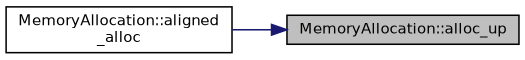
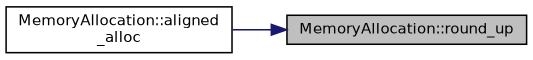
node "MemoryAllocation::alloc_up": label "MemoryAllocation::alloc_up" -> "MemoryAllocation::round_up"
